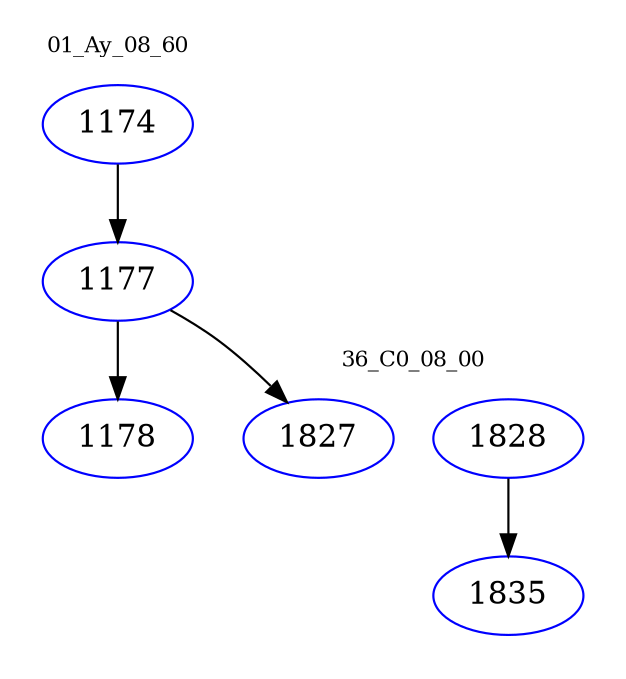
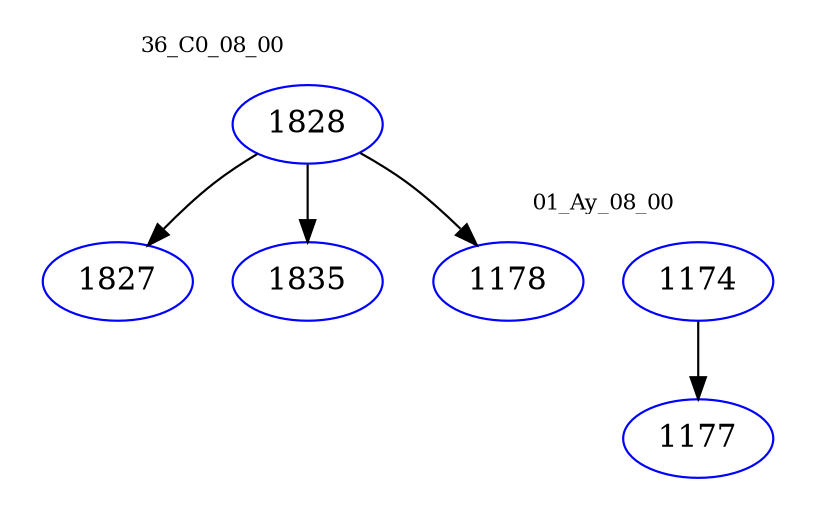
cluster "01_Ay_08_60": label "01_Ay_08_60" -> "01_Ay_08_00"
edge "1177" -> "1178": now "1828" -> "1178"
edge "1177" -> "1827": now "1828" -> "1827"
